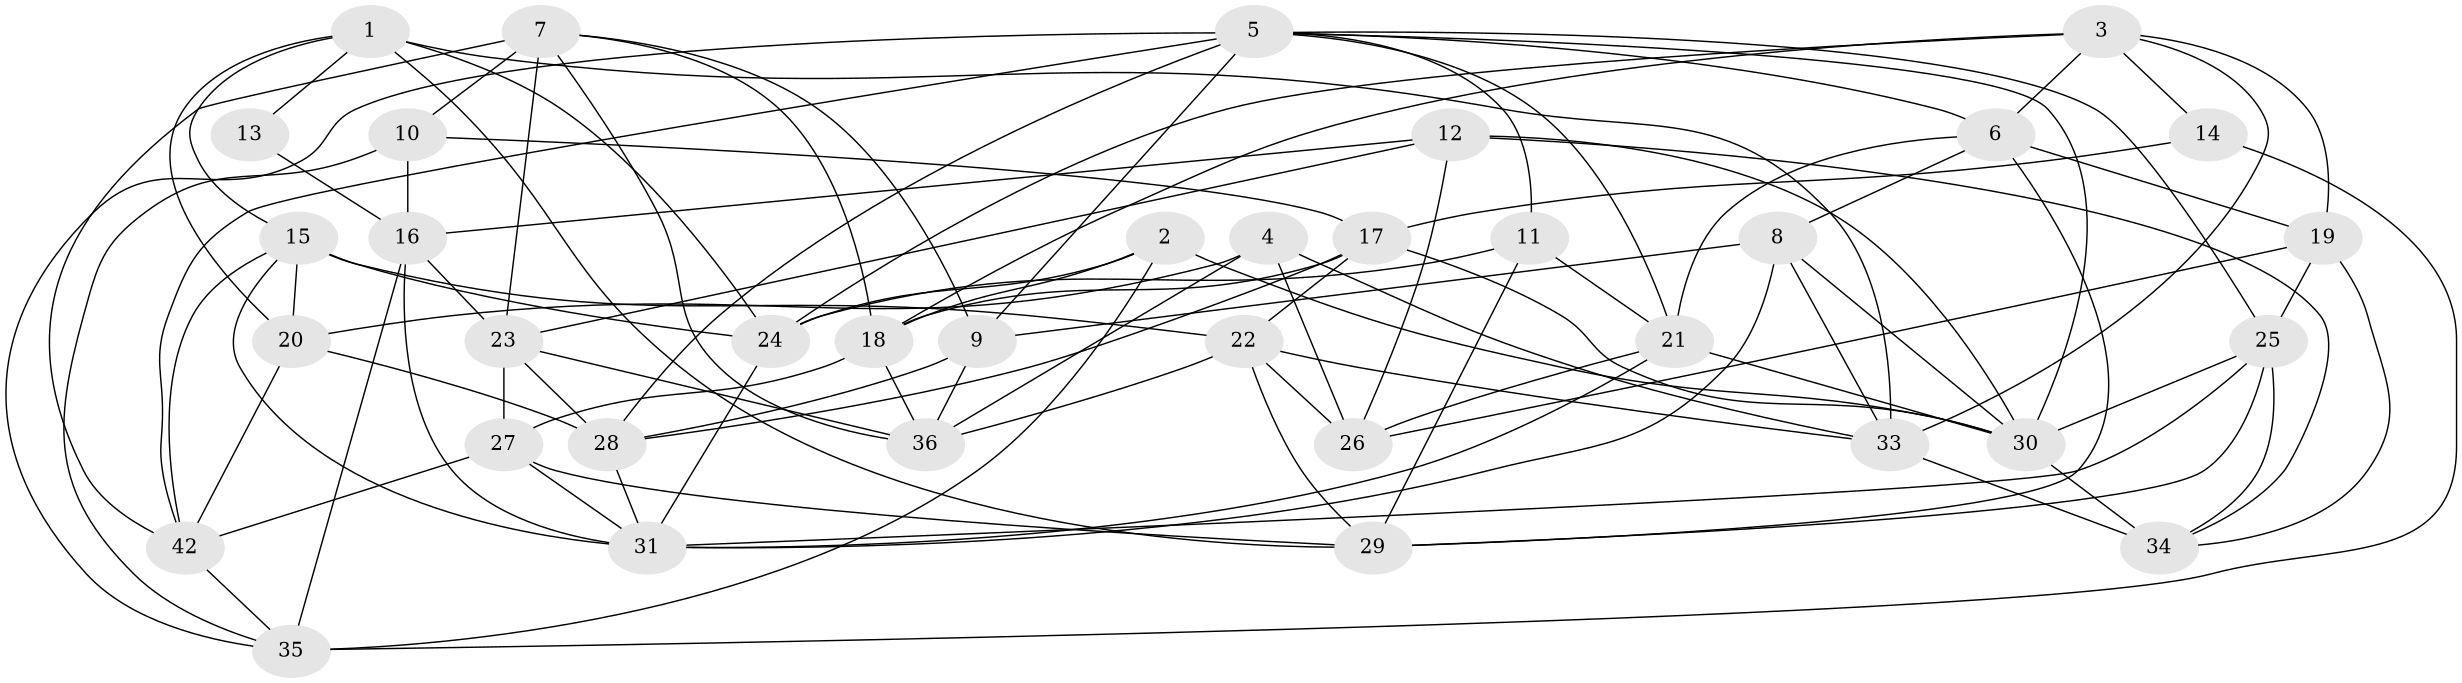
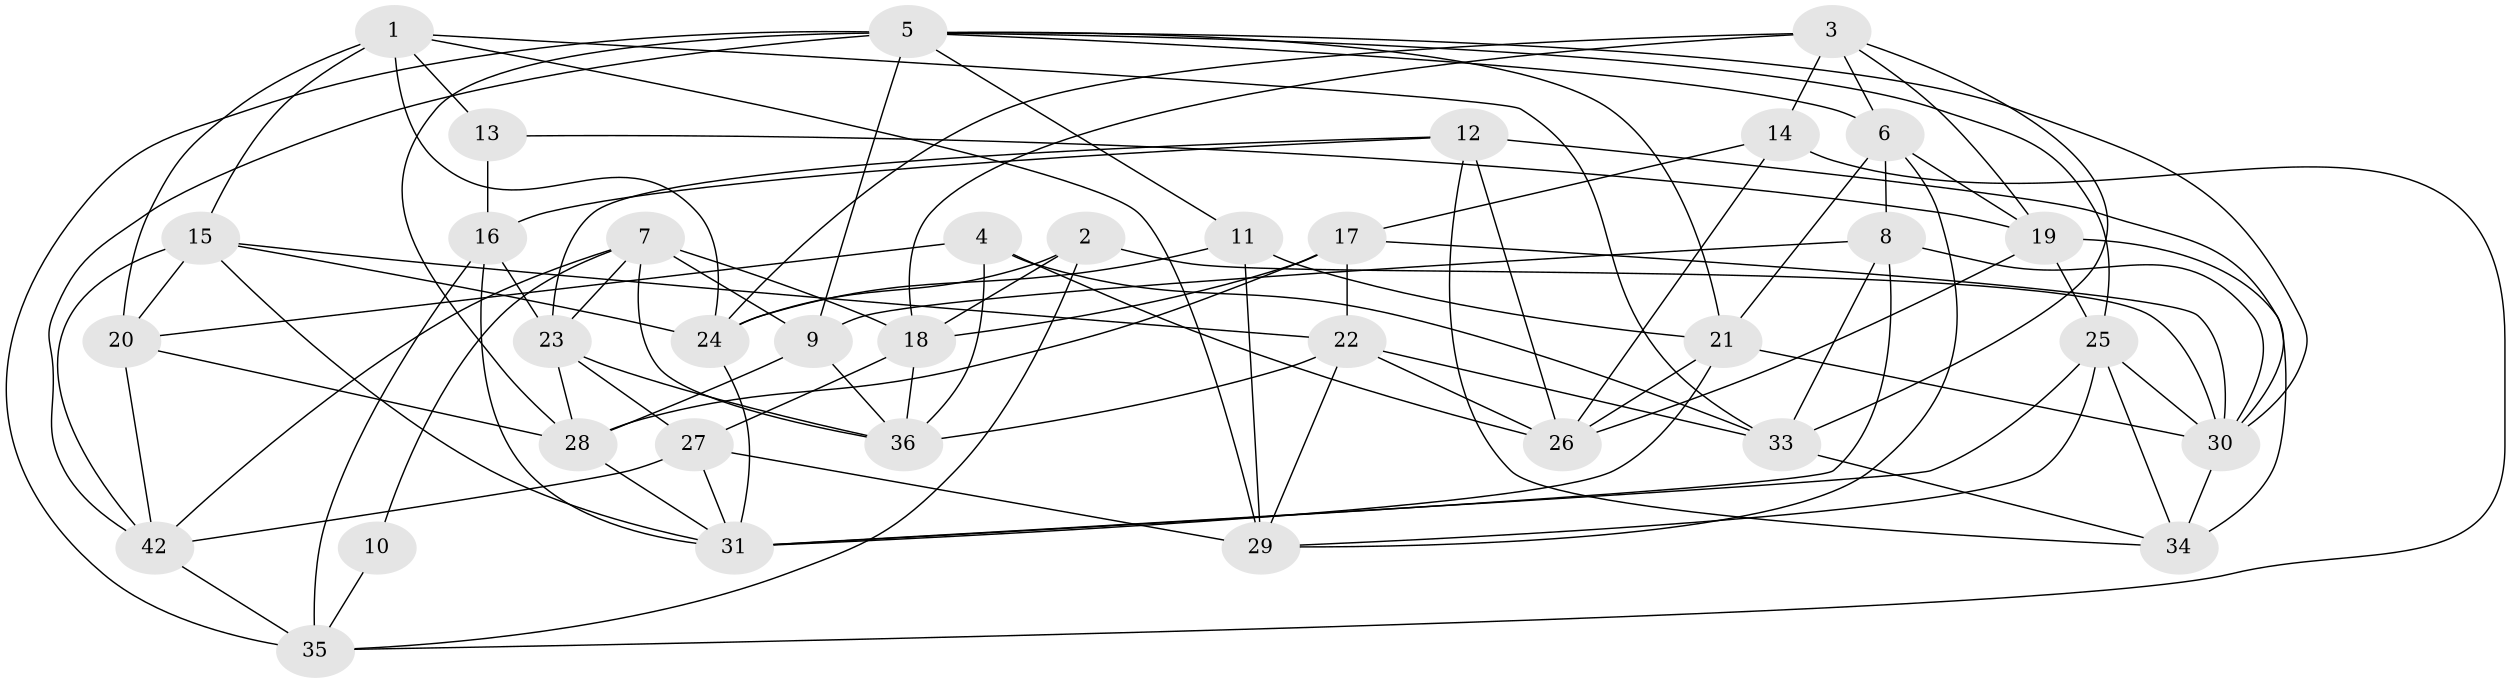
edge "13" -- "19": added
edge "10" -- "17": removed
edge "10" -- "16": removed
edge "14" -- "26": added
